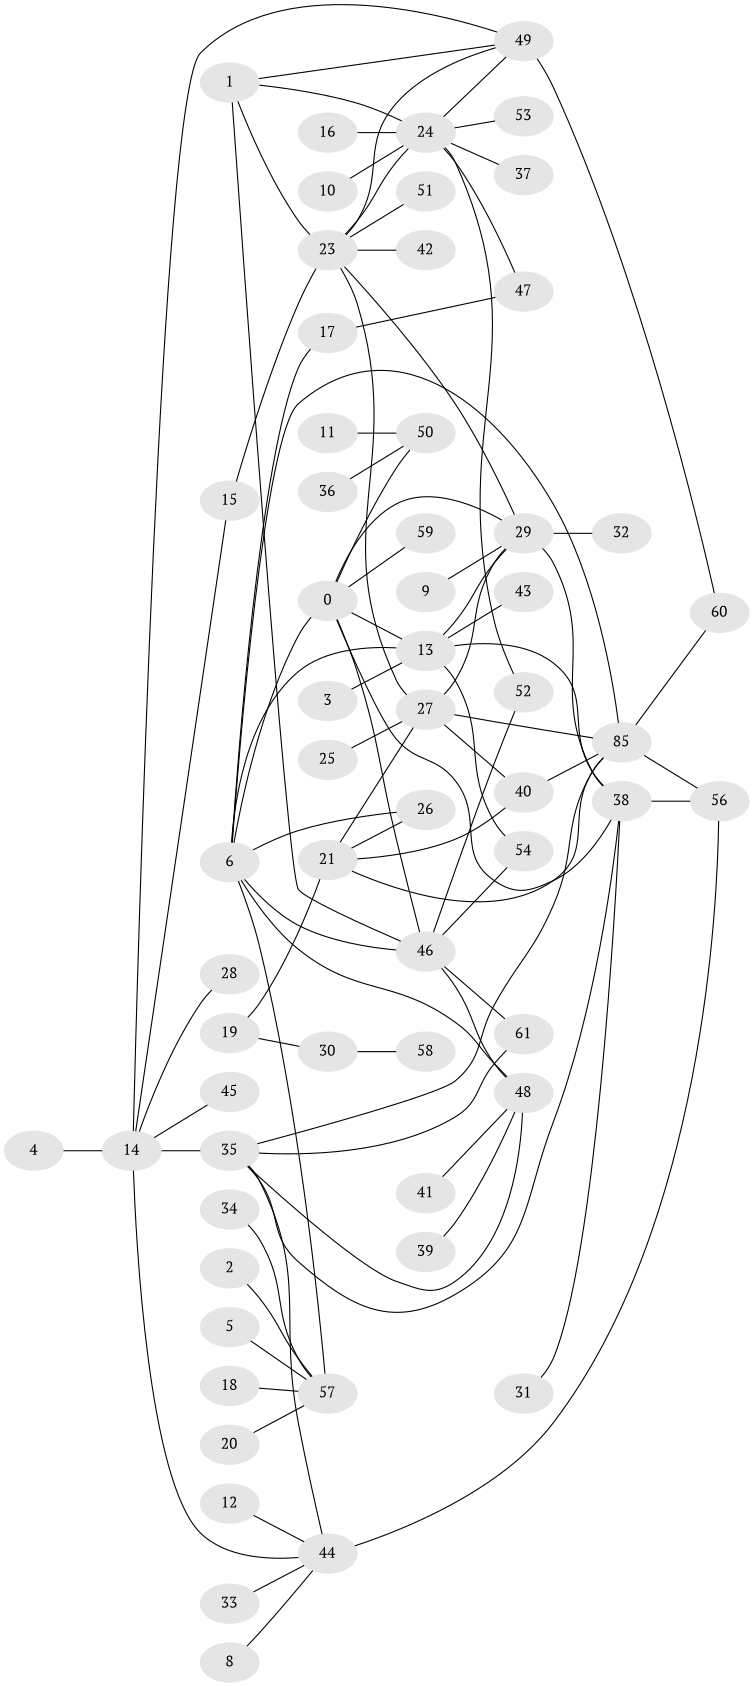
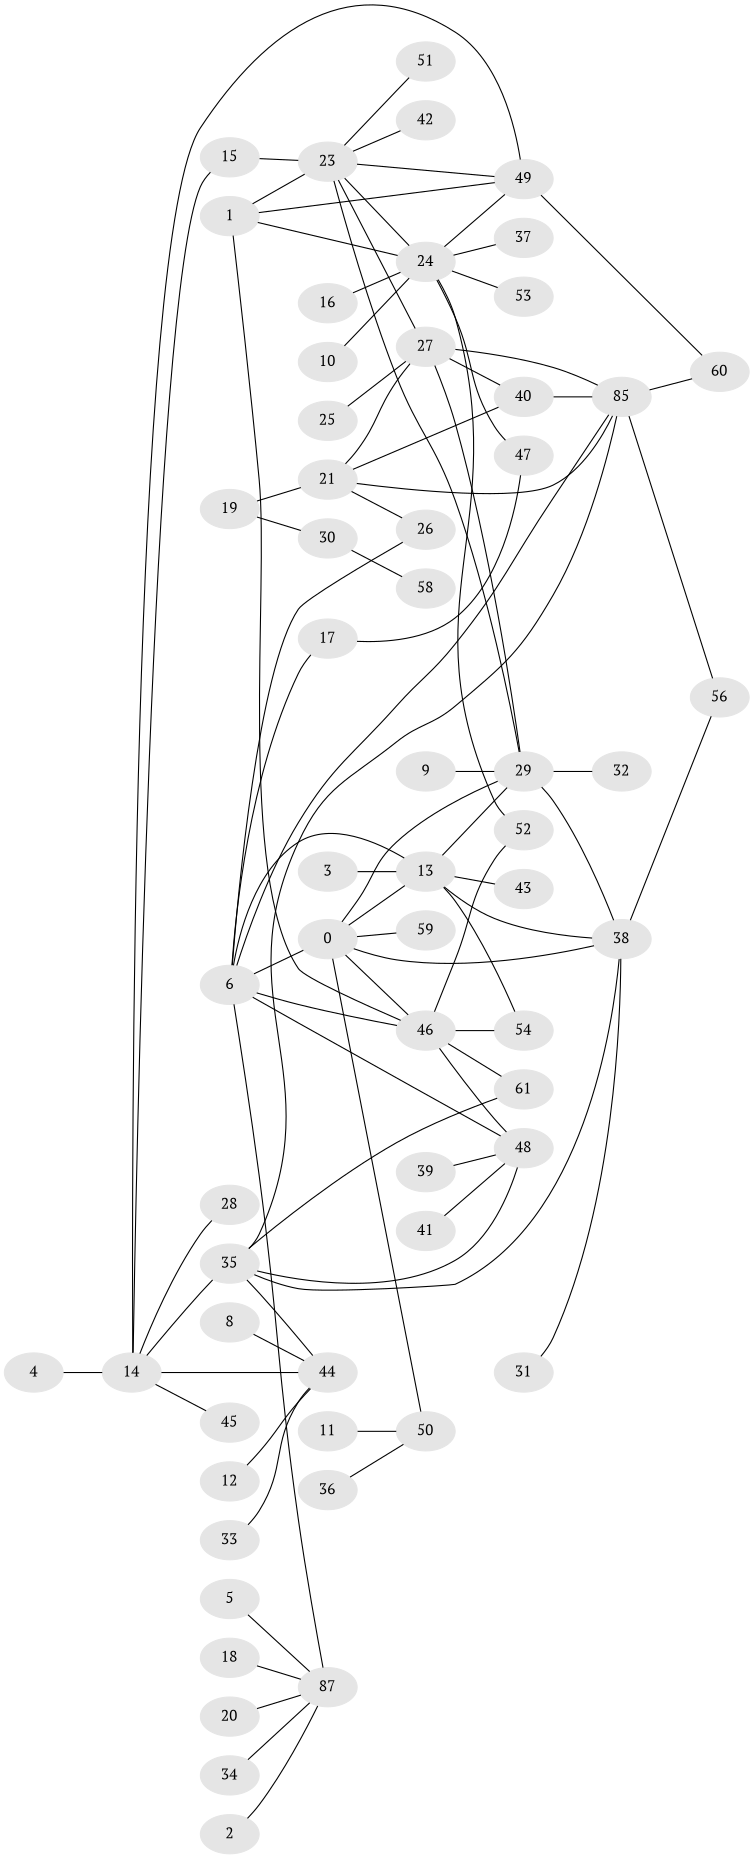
edge "56" -- "44": removed
node "57": label "57" -> "87"
